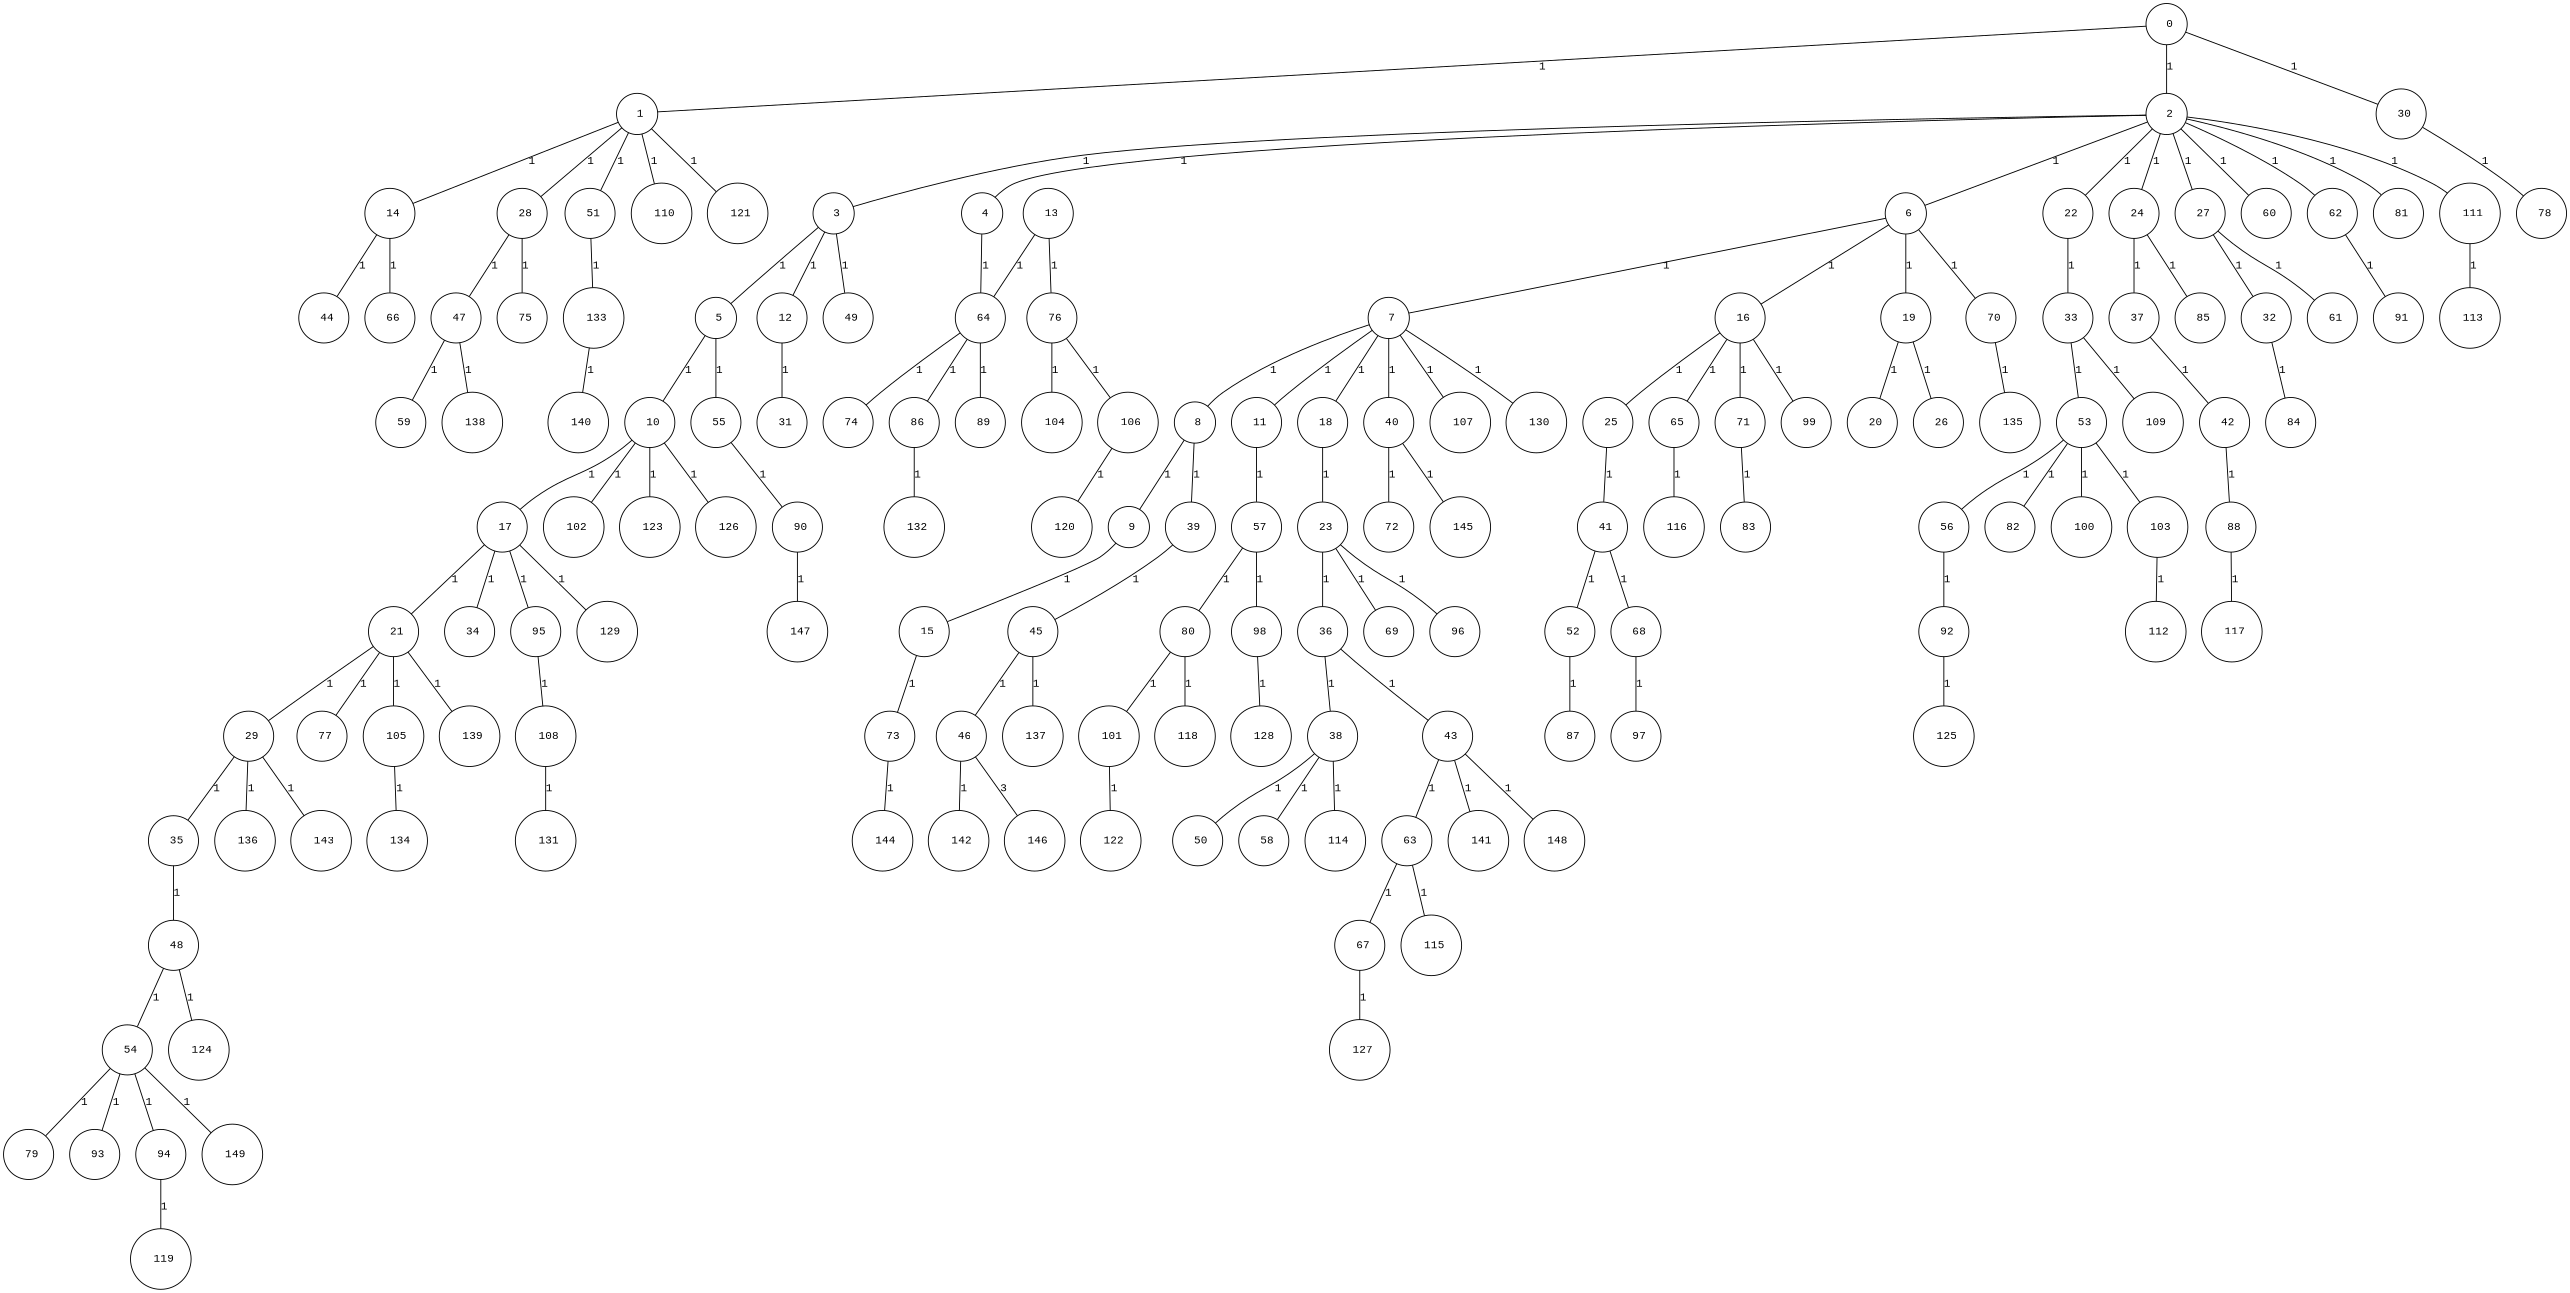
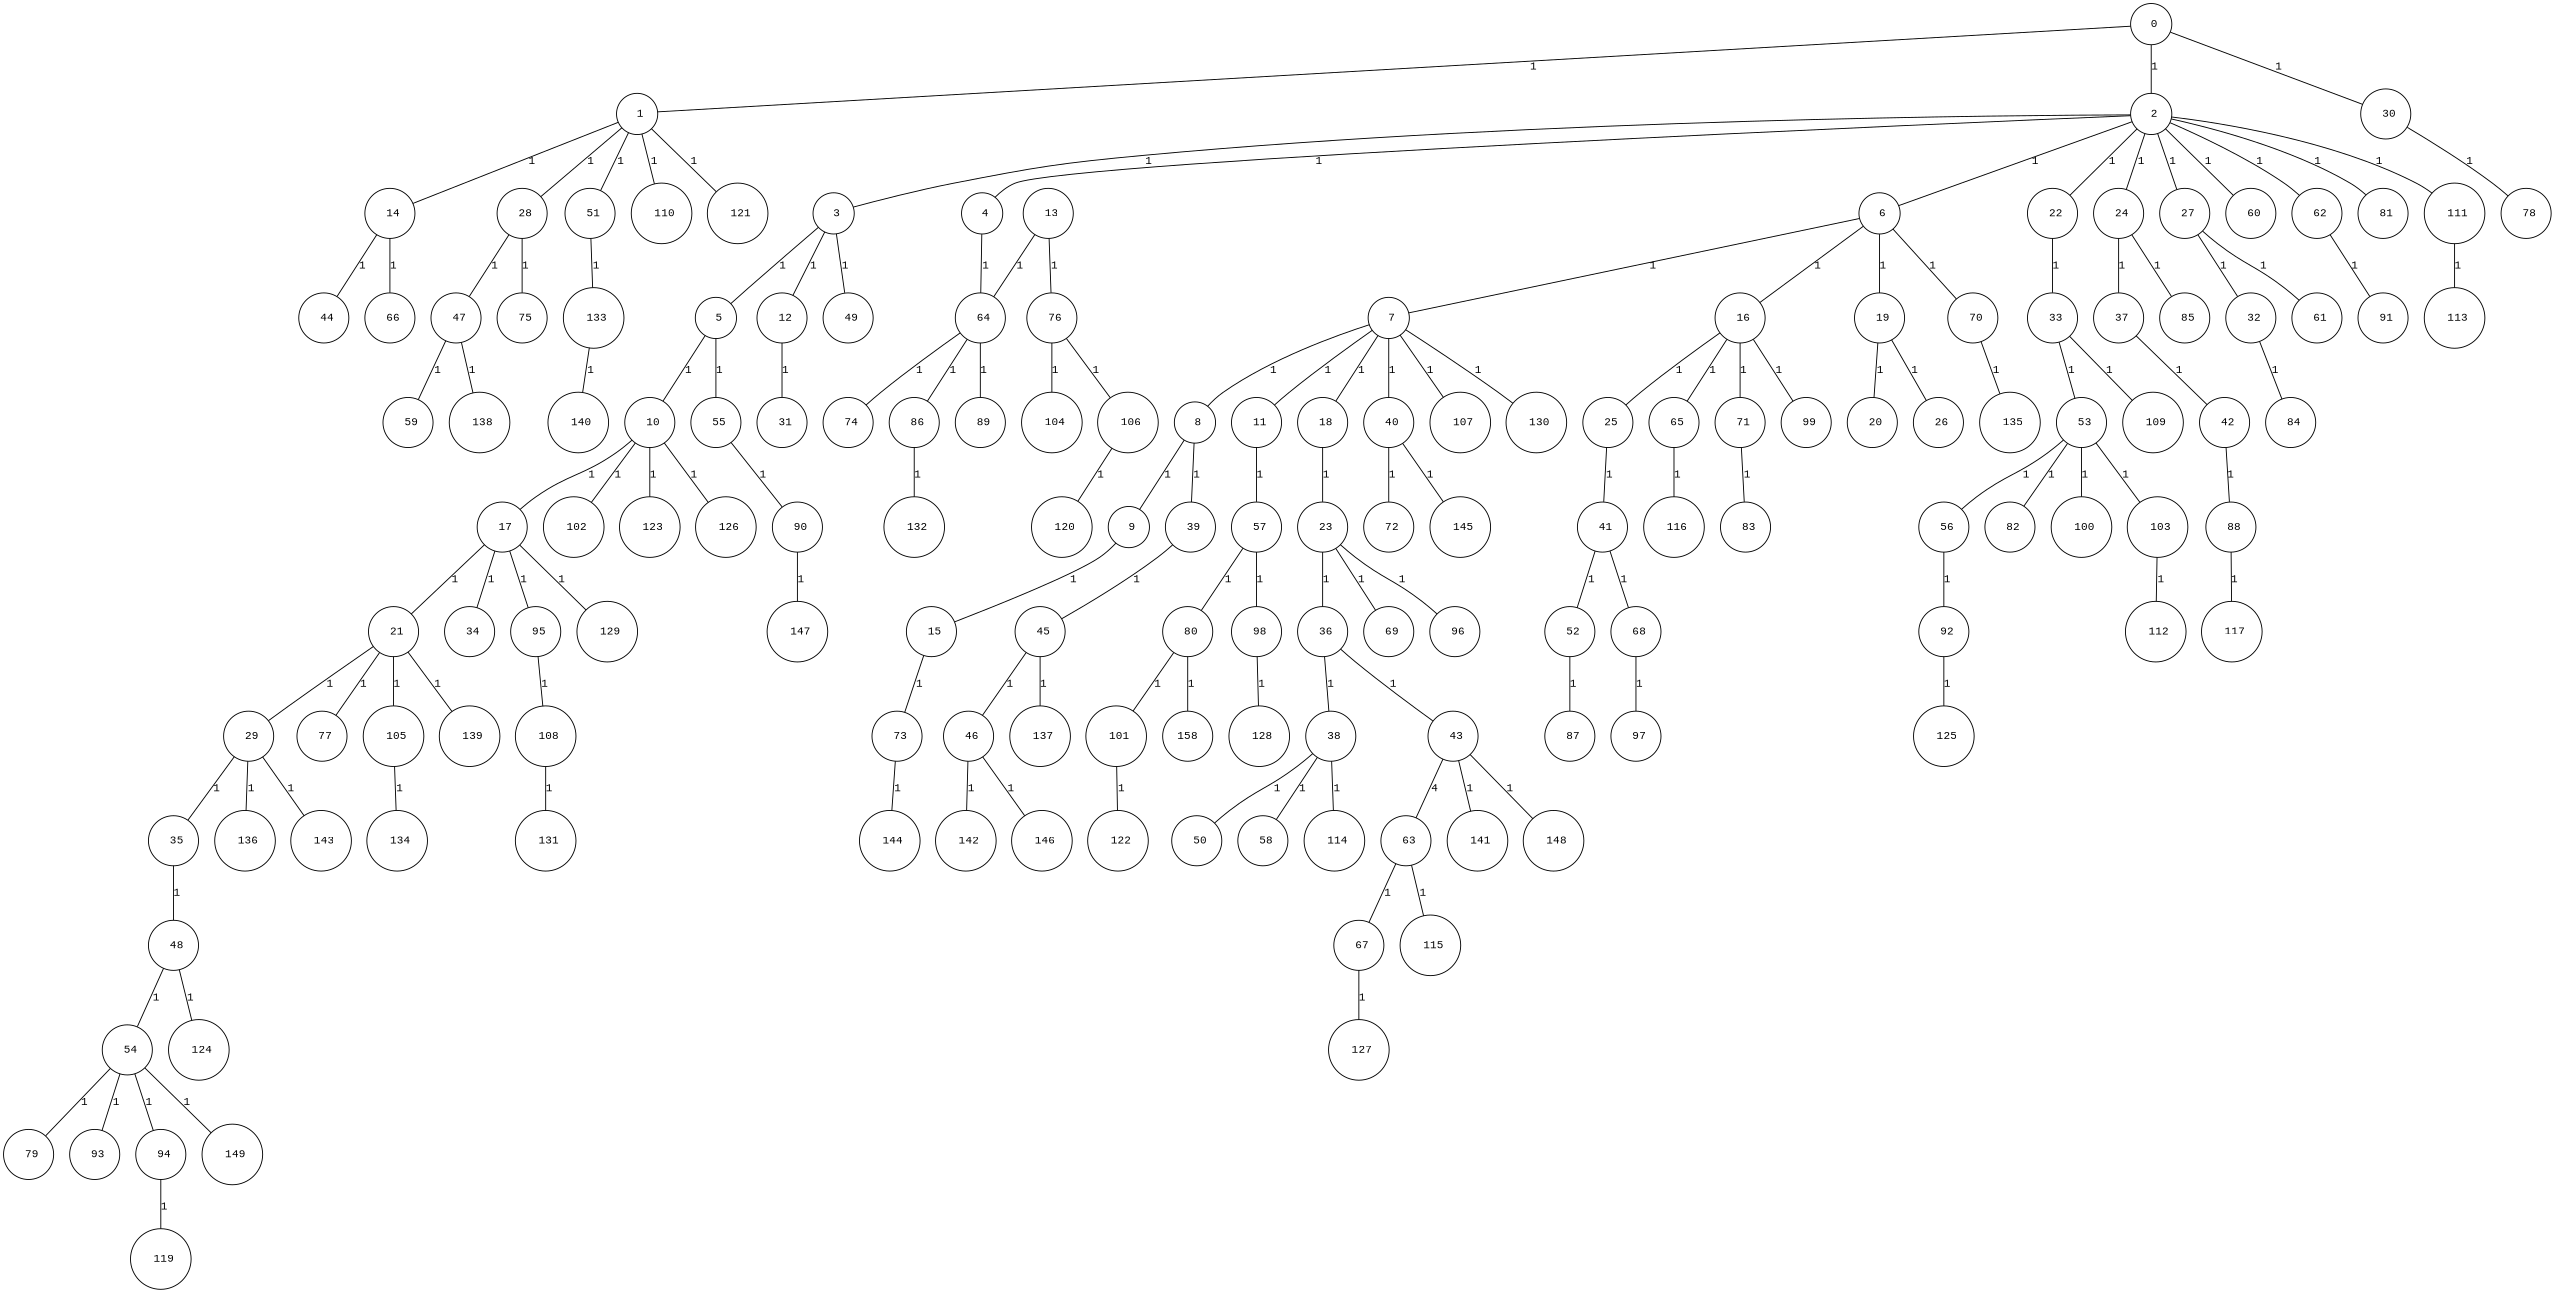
node "118": label "118" -> "158"
edge "46" -- "146": label "3" -> "1"
edge "43" -- "63": label "1" -> "4"
